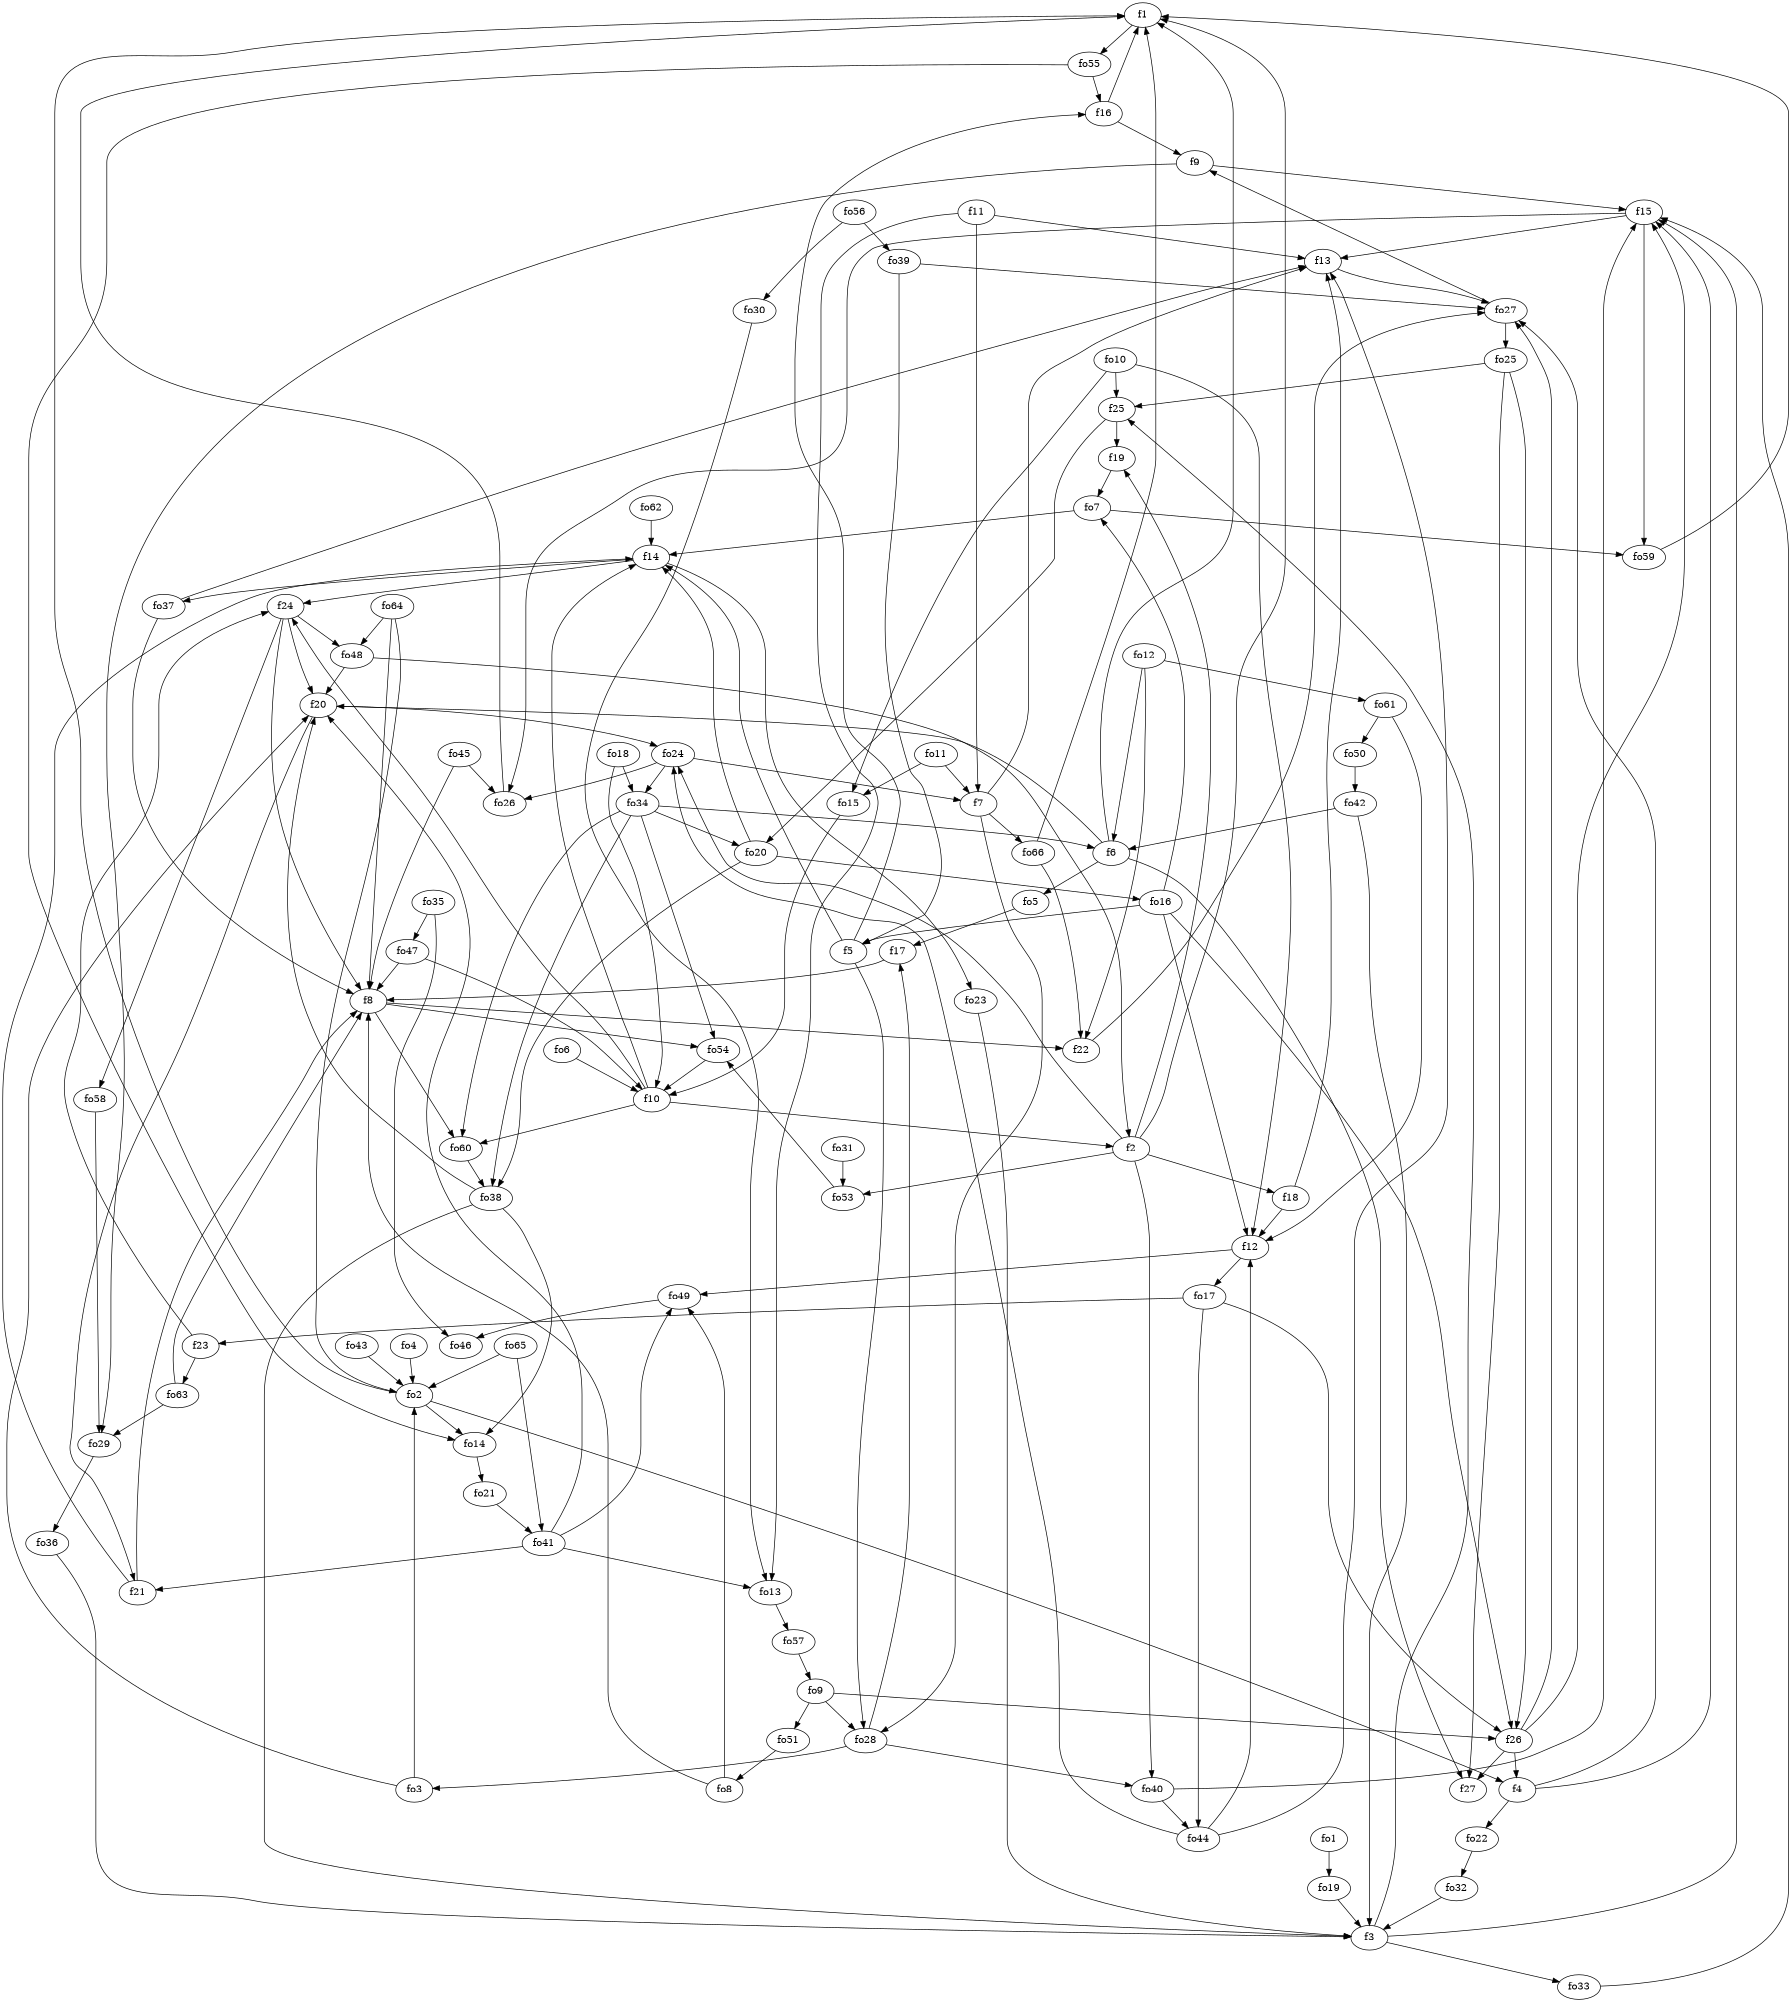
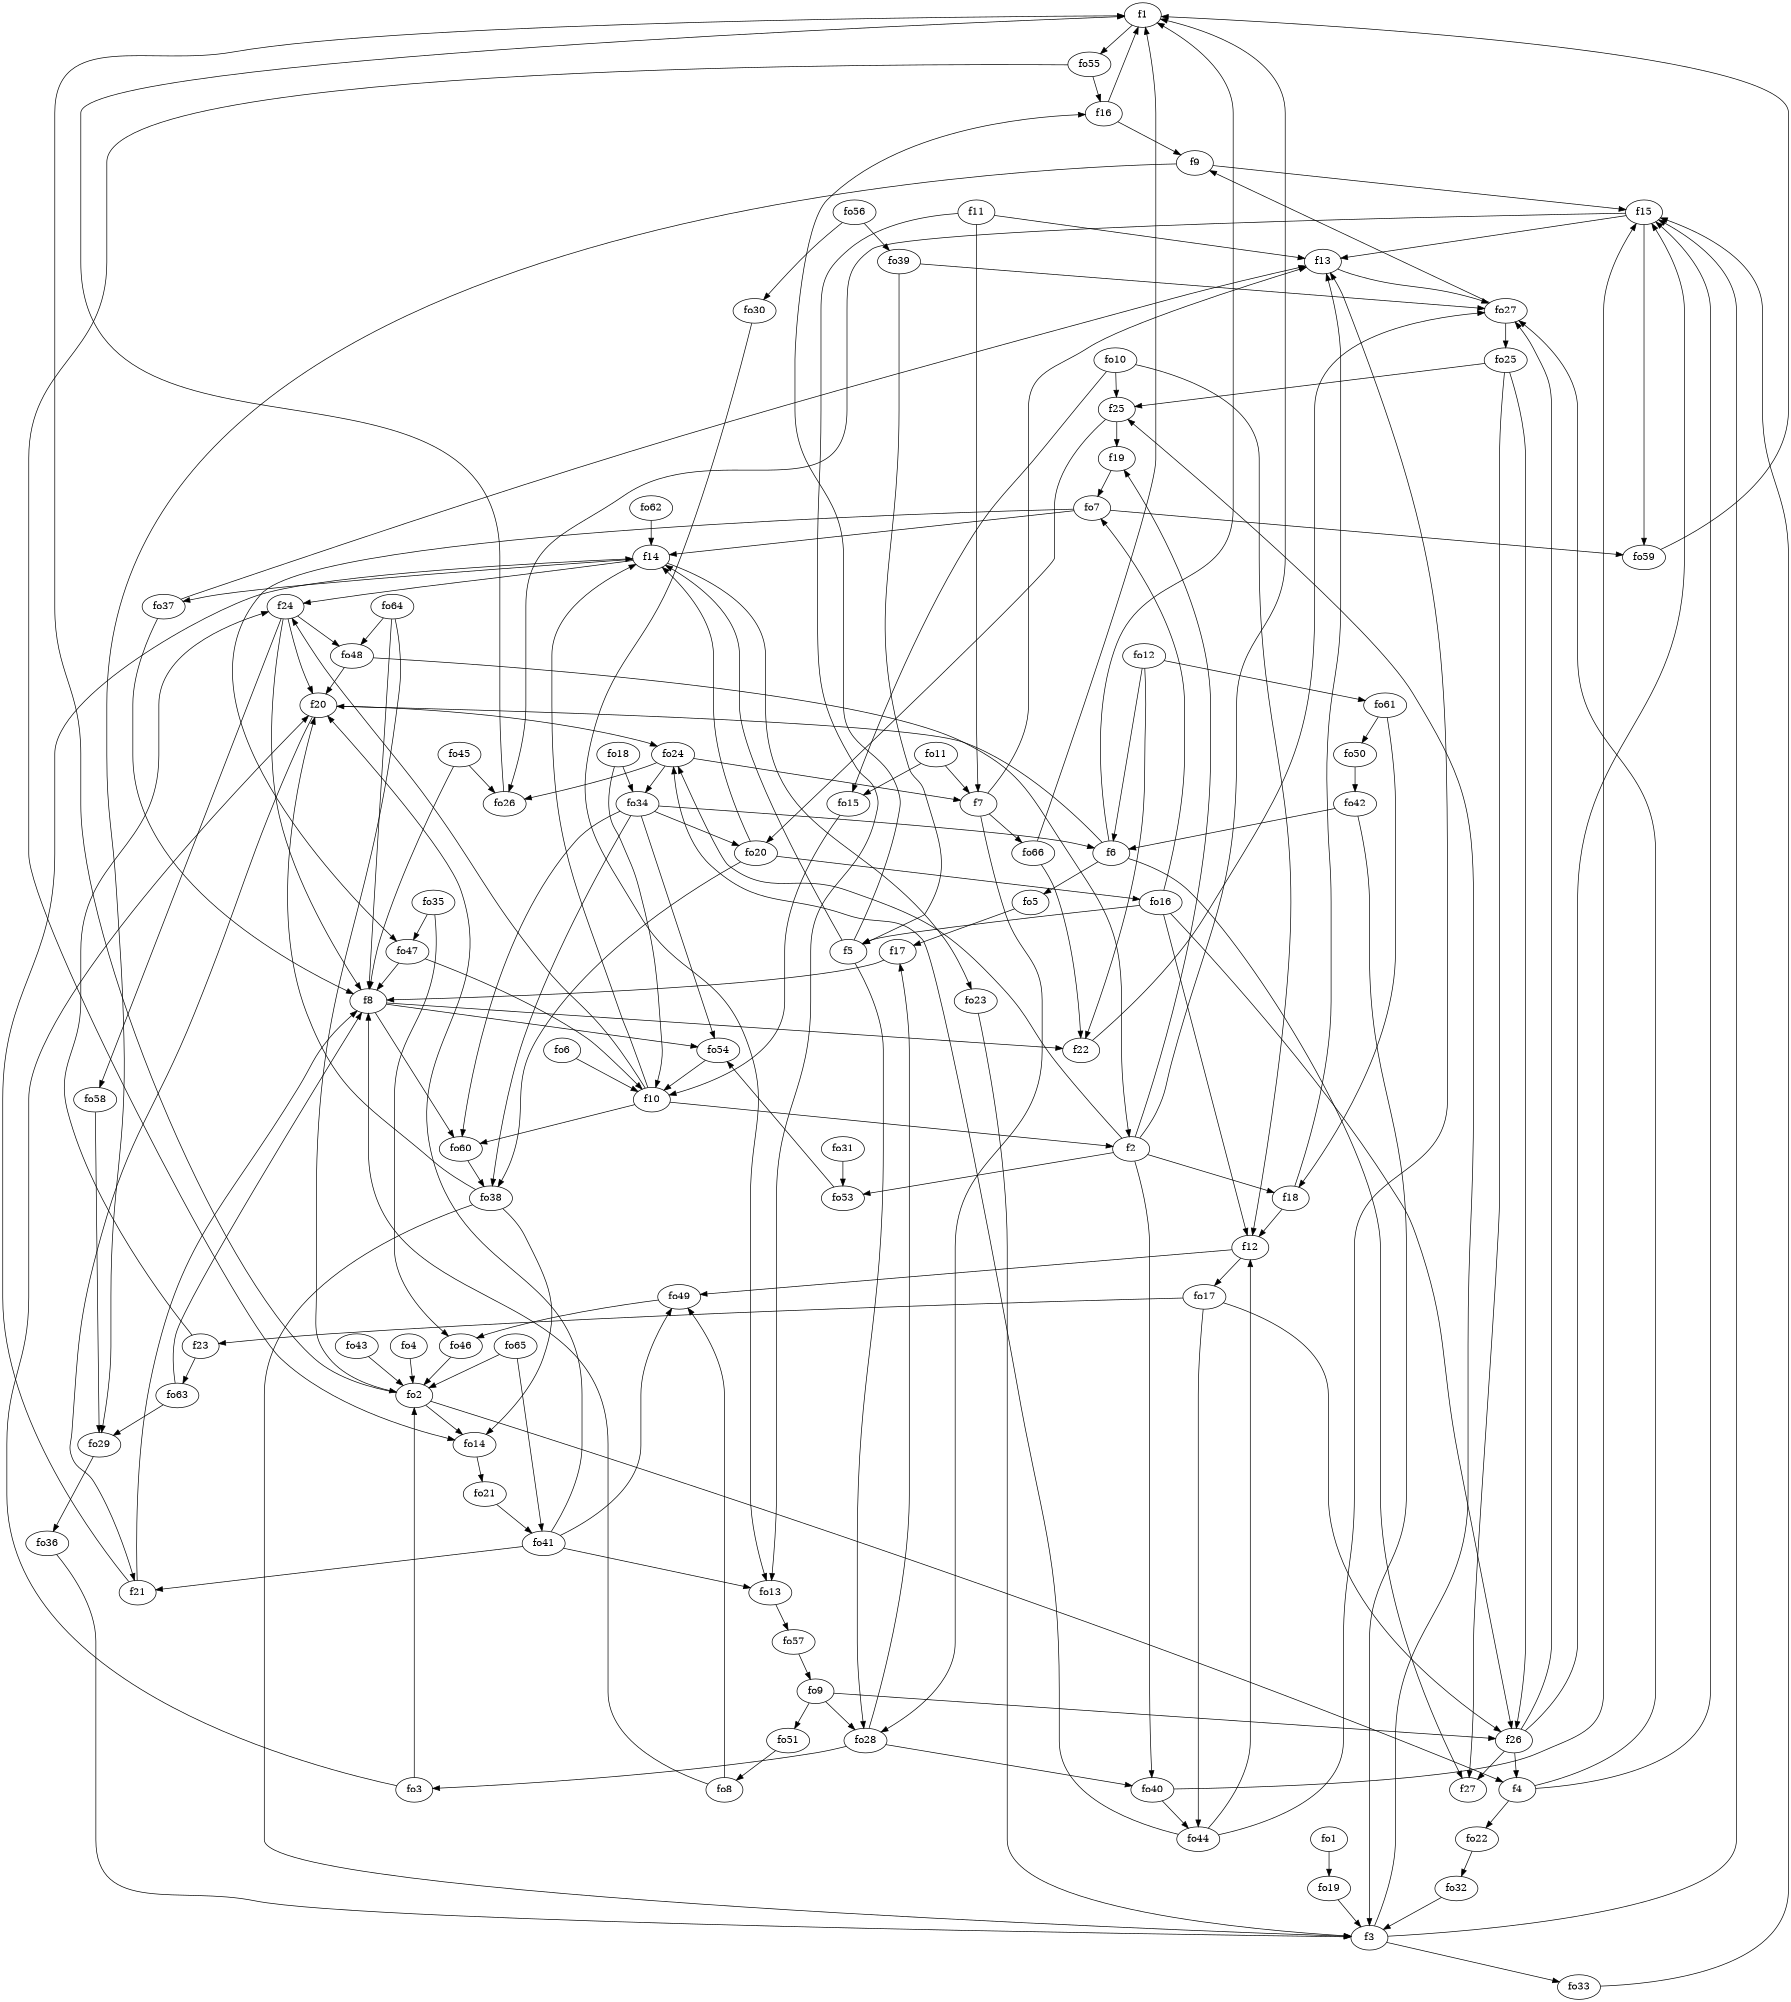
edge "fo7" -> "fo47": added
edge "fo61" -> "f12": now "fo61" -> "f18"
edge "fo46" -> "fo2": added
